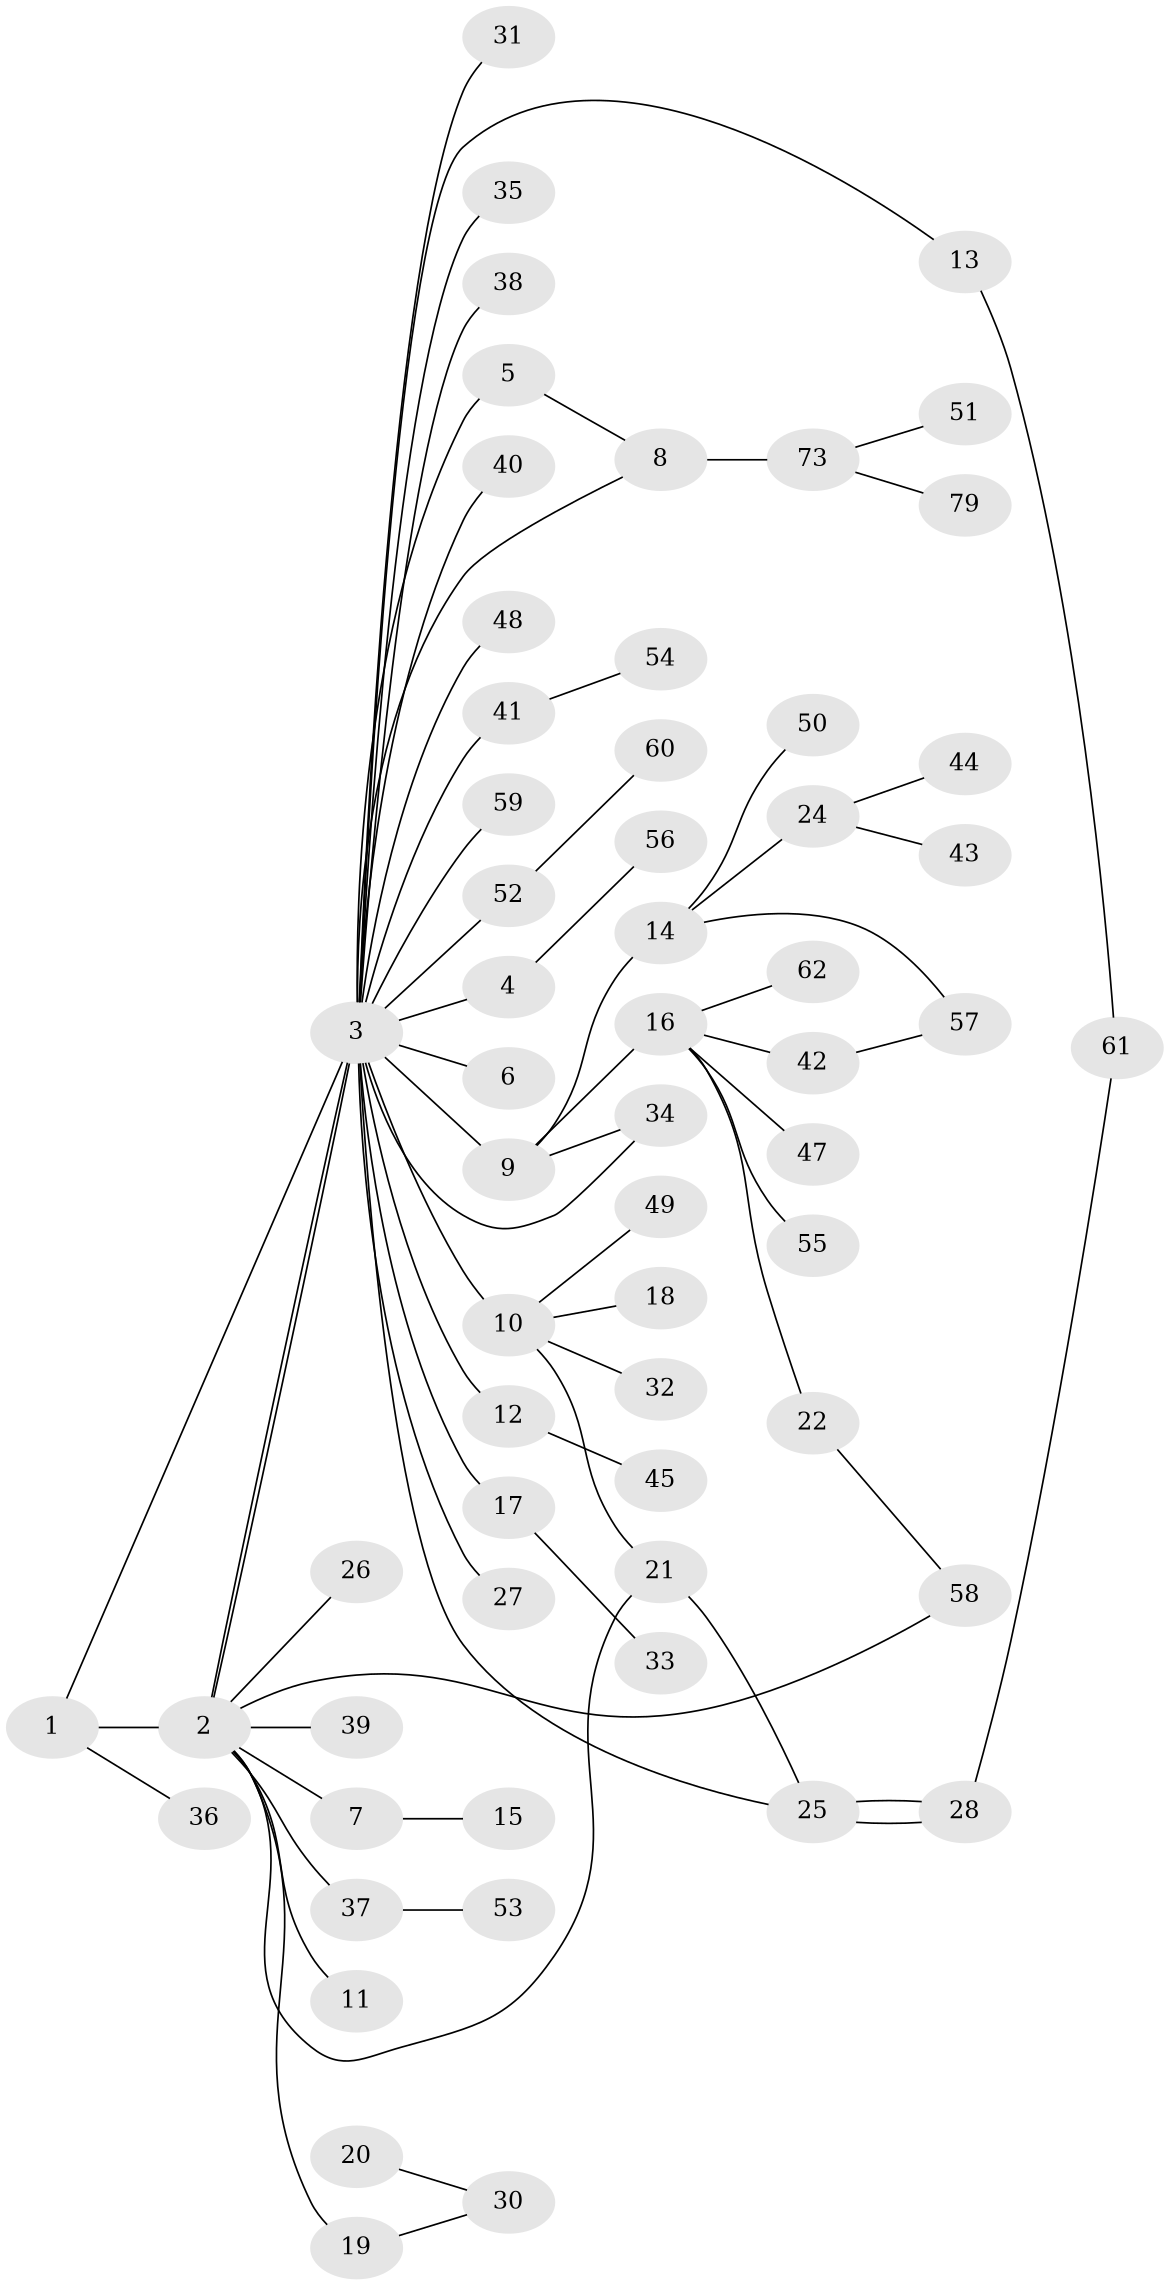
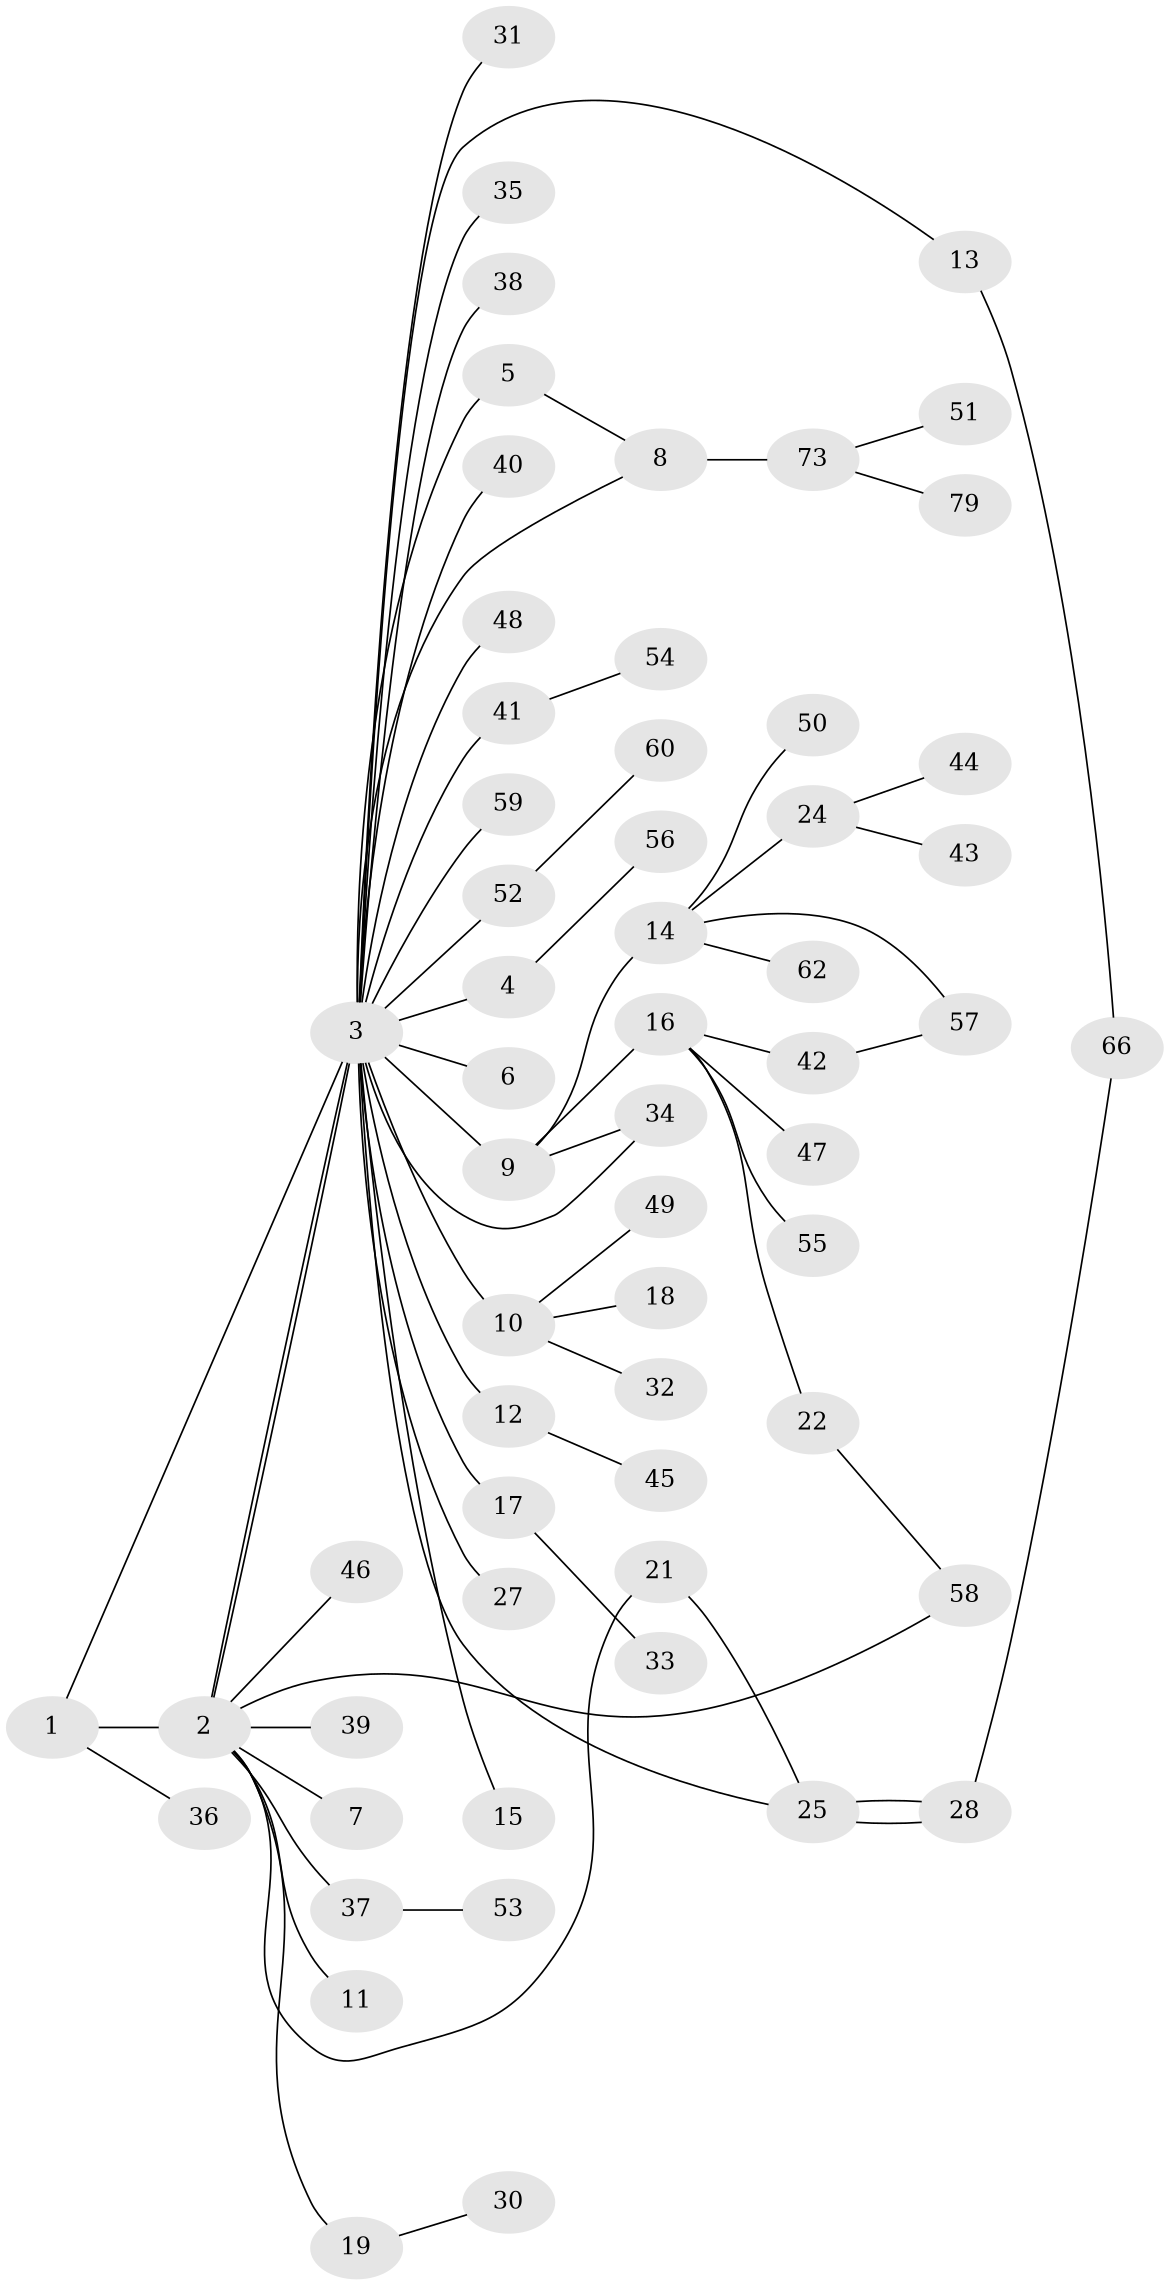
edge "62" -- "16": now "62" -- "14"
node "61": label "61" -> "66"
edge "10" -- "21": removed
node "26": label "26" -> "46"
edge "7" -- "15": now "3" -- "15"
node "20": removed
